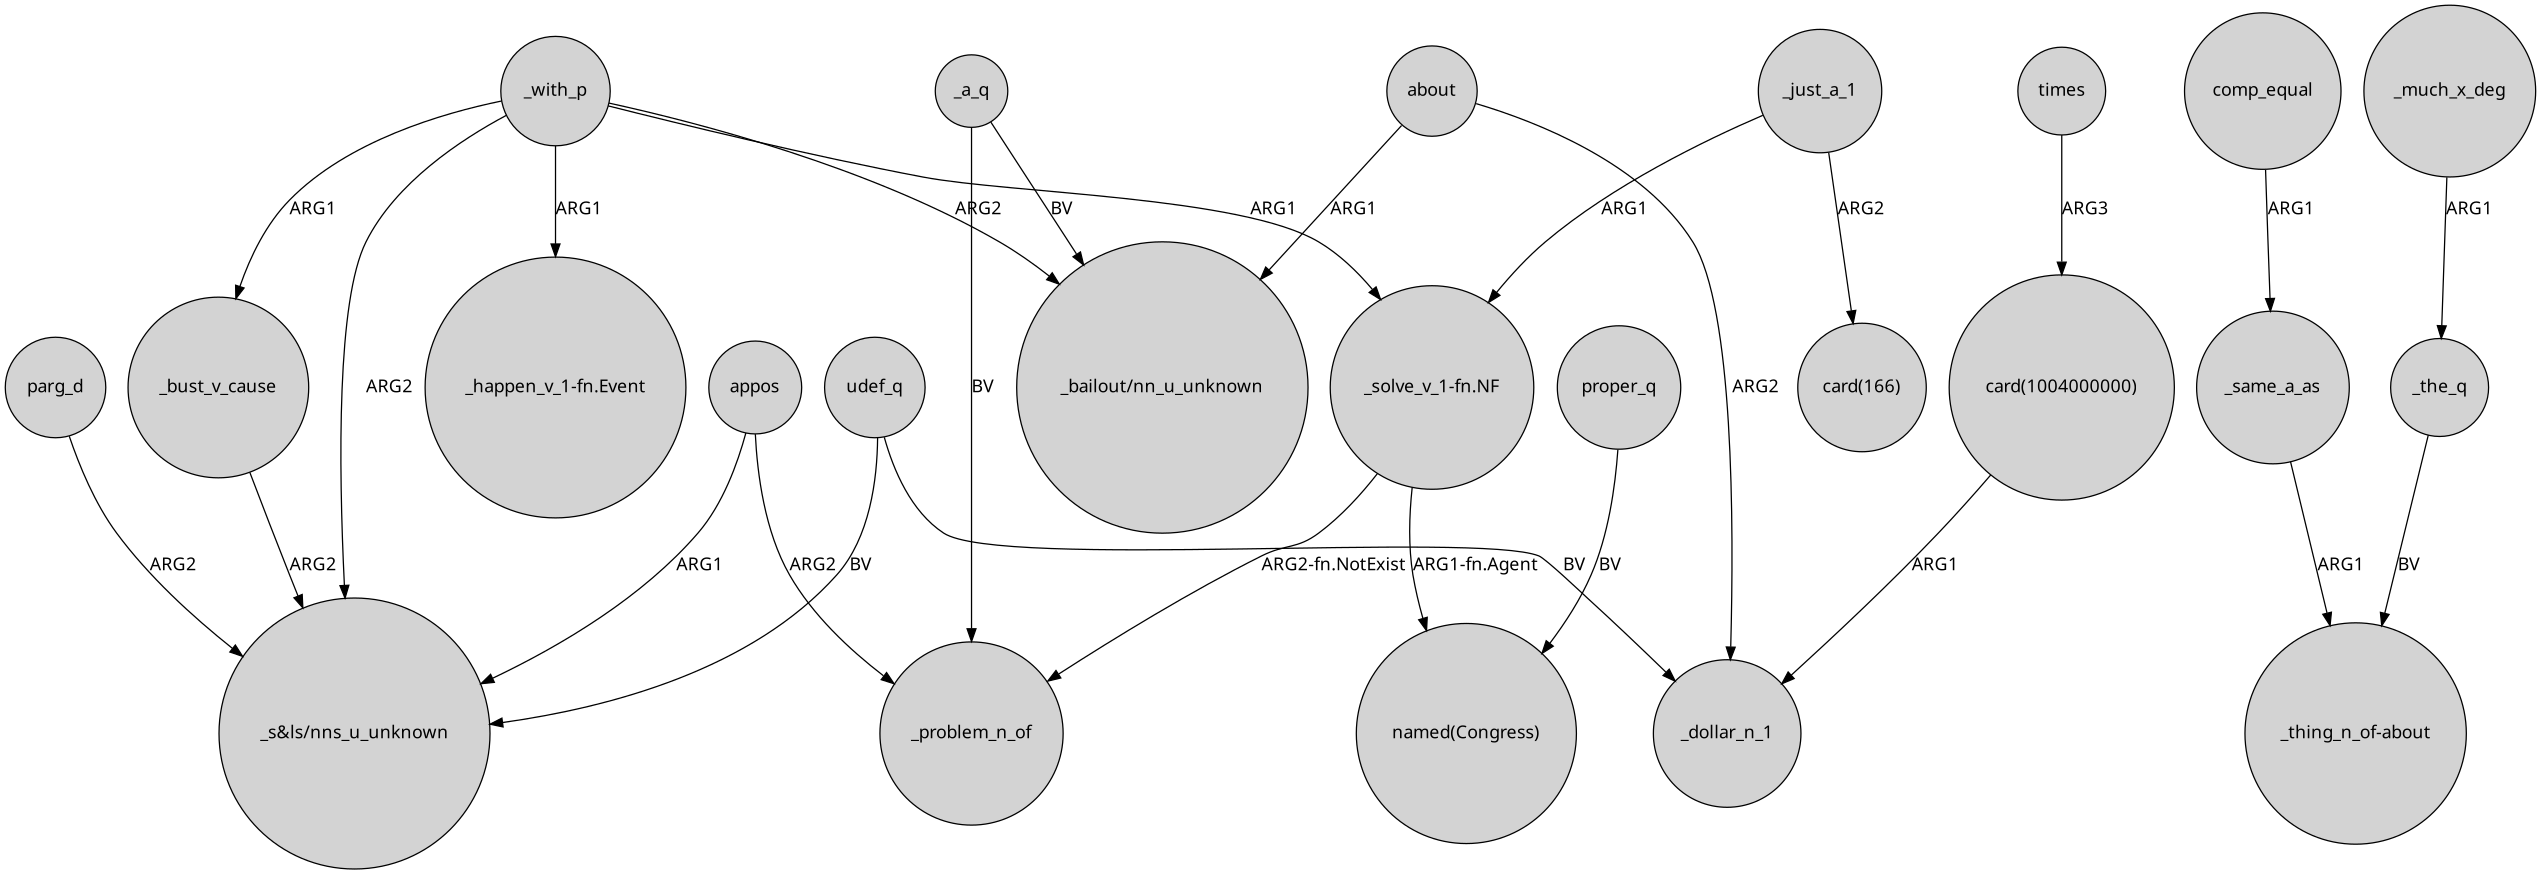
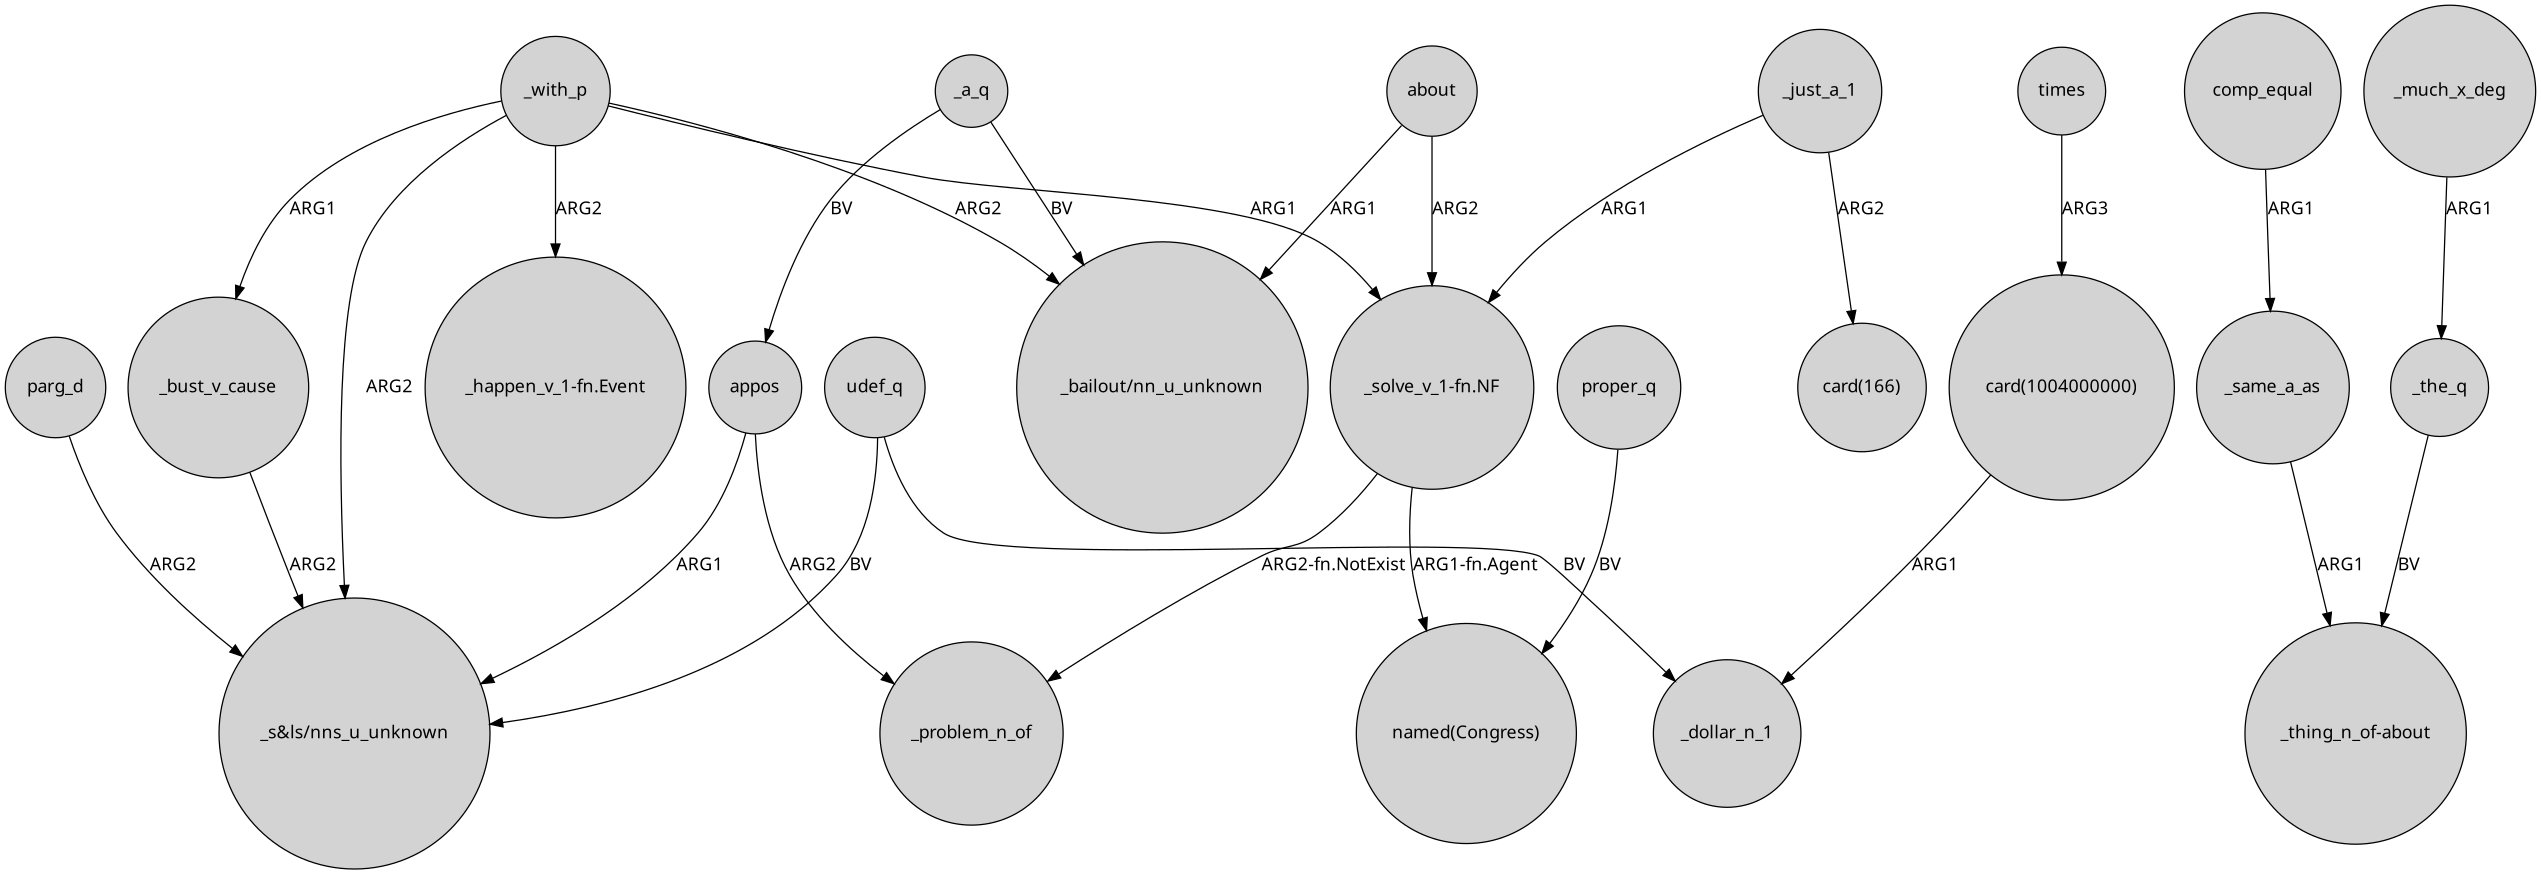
edge "_with_p" -> "_happen_v_1-fn.Event": label "ARG1" -> "ARG2"
edge "about" -> "_dollar_n_1": now "about" -> "_solve_v_1-fn.NF"
edge "_a_q" -> "_problem_n_of": now "_a_q" -> "appos"
